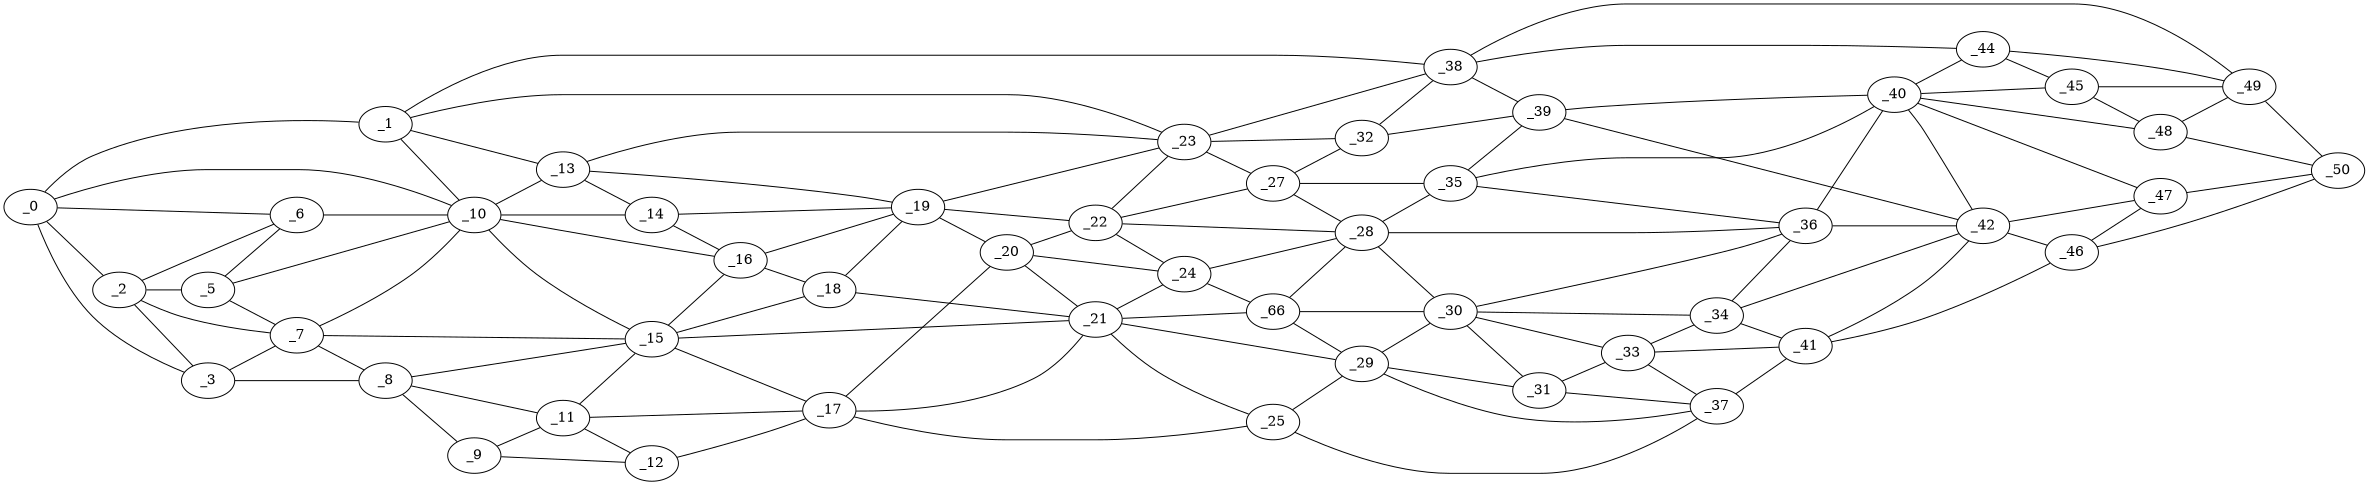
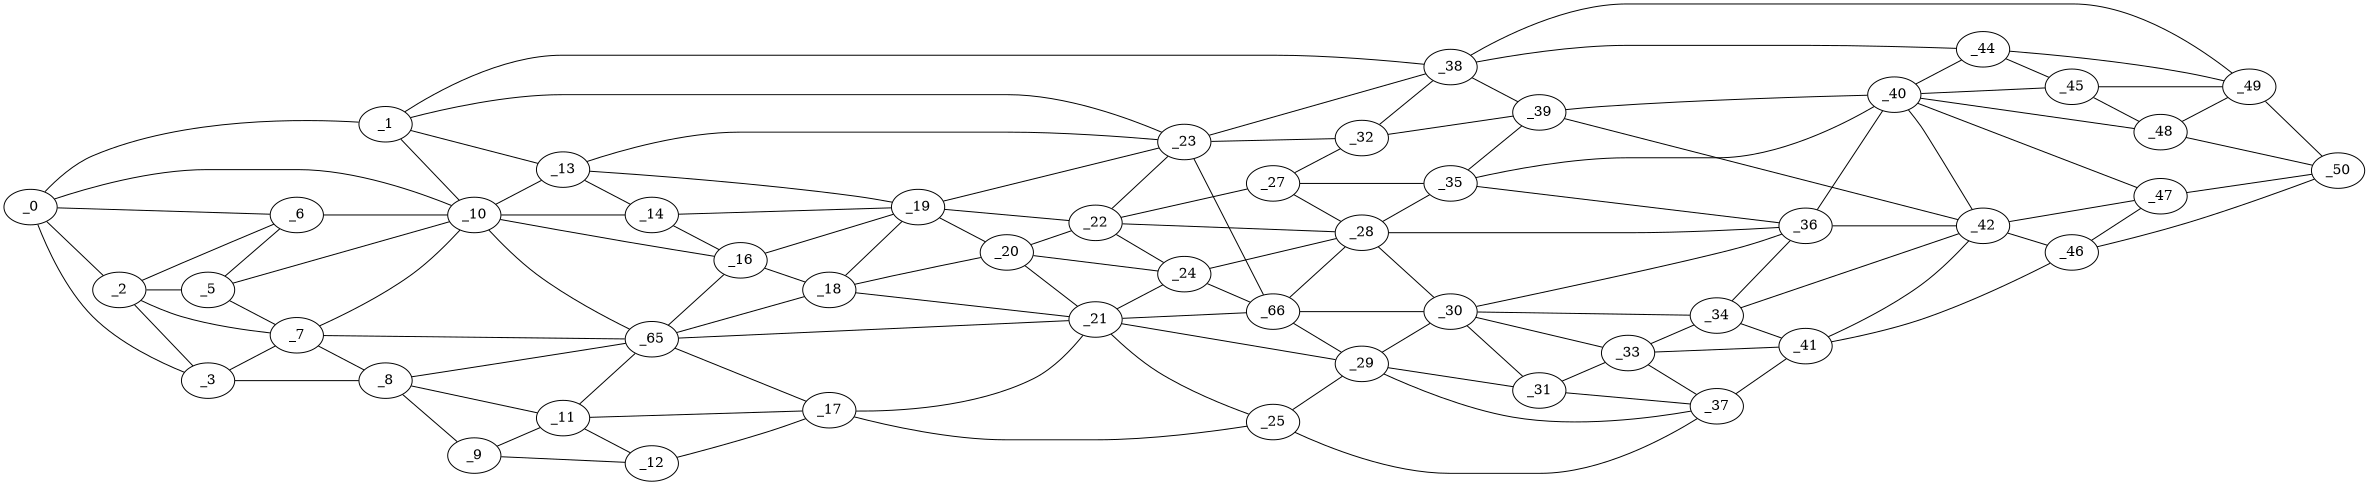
edge "_23" -- "_27": now "_23" -- "_66"
edge "_20" -- "_17": now "_20" -- "_18"
node "_15": label "_15" -> "_65"
